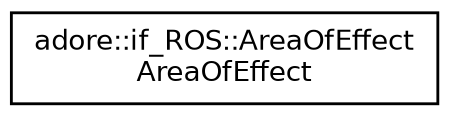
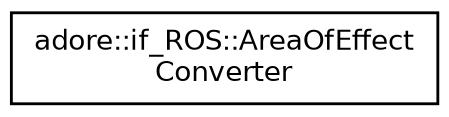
node "adore::if_ROS::AreaOfEffect AreaOfEffect": label "adore::if_ROS::AreaOfEffect AreaOfEffect" -> "adore::if_ROS::AreaOfEffect Converter"
